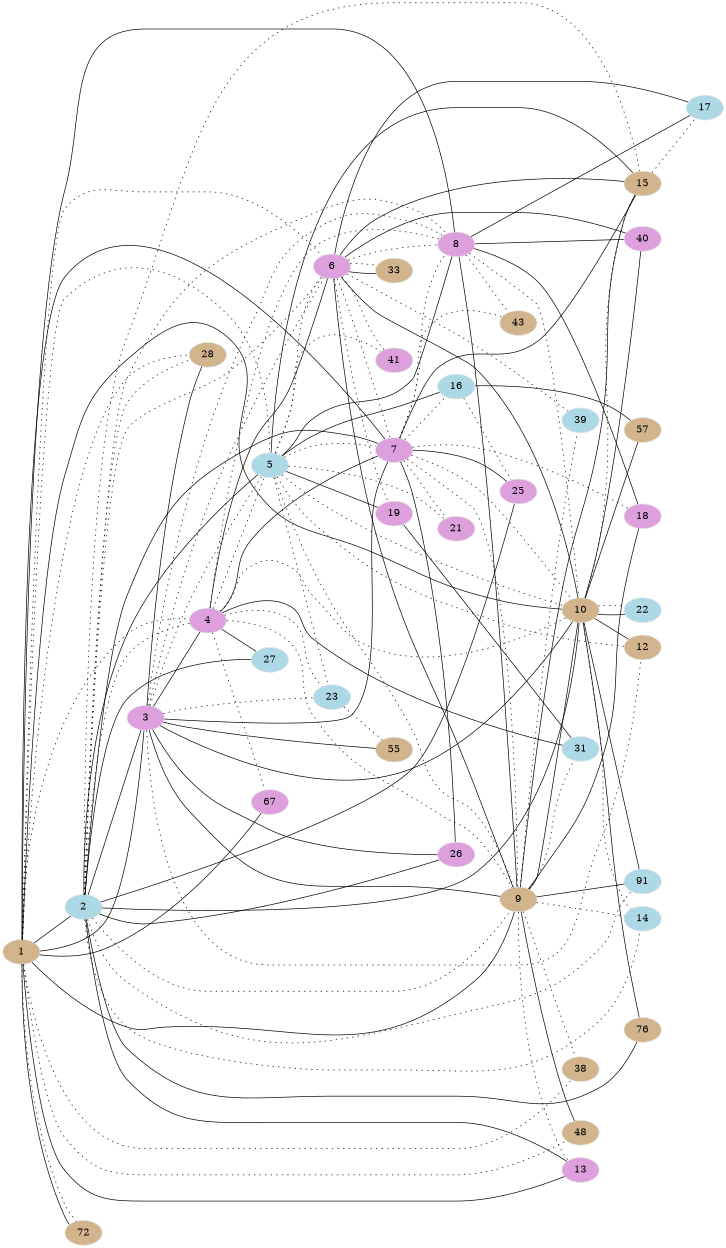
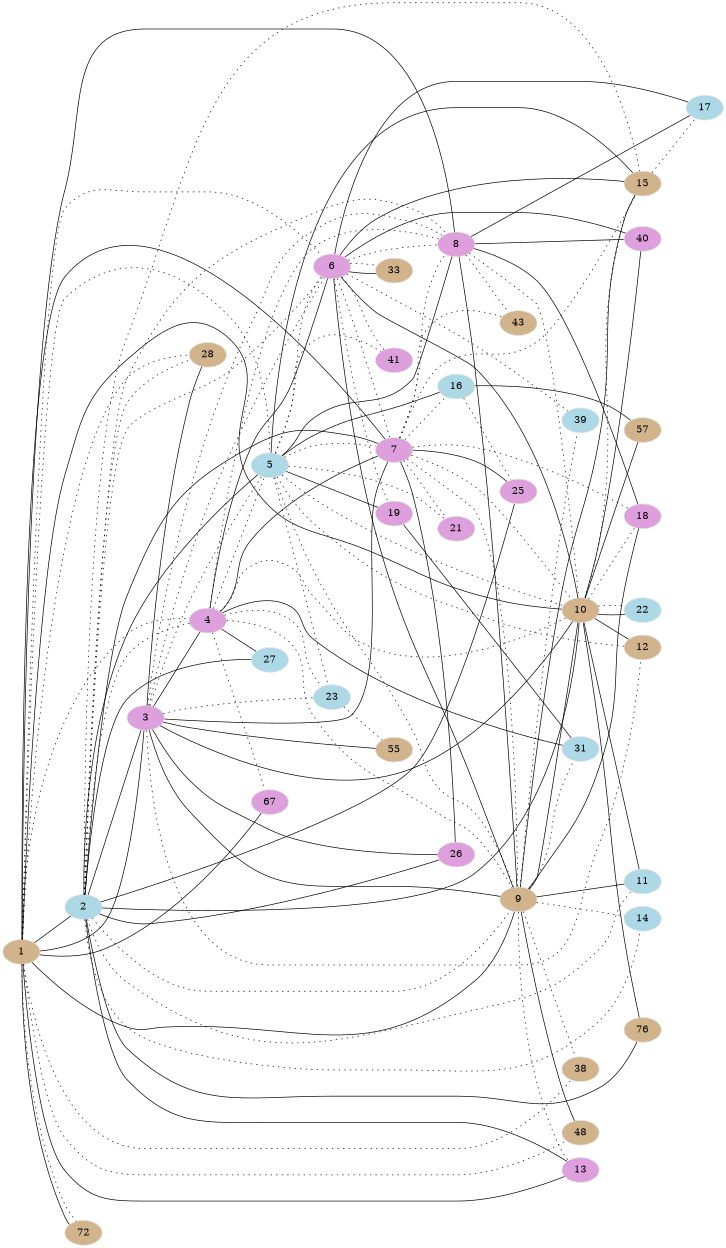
edge "15" -- "7": style solid -> dotted
edge "10" -- "14": now "10" -- "18"
node "91": label "91" -> "11"
